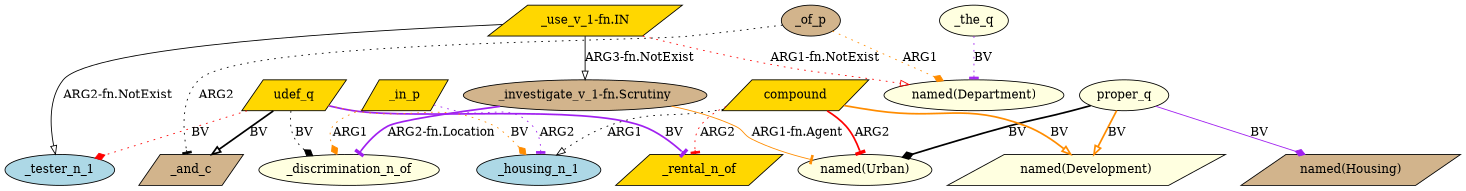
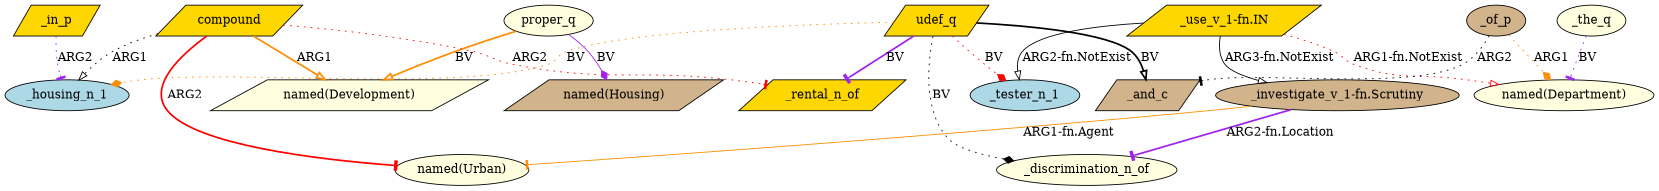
edge "_in_p" -> "_discrimination_n_of": removed, label "ARG1"
edge "proper_q" -> "named(Urban)": removed, label "BV"
edge "compound" -> "named(Development)": label "BV" -> "ARG1"
